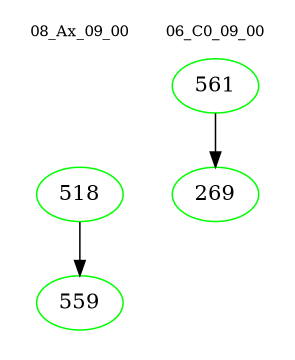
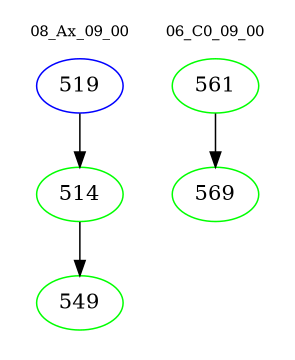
node "519": added
node "518": label "518" -> "514"
node "269": label "269" -> "569"
node "559": label "559" -> "549"
